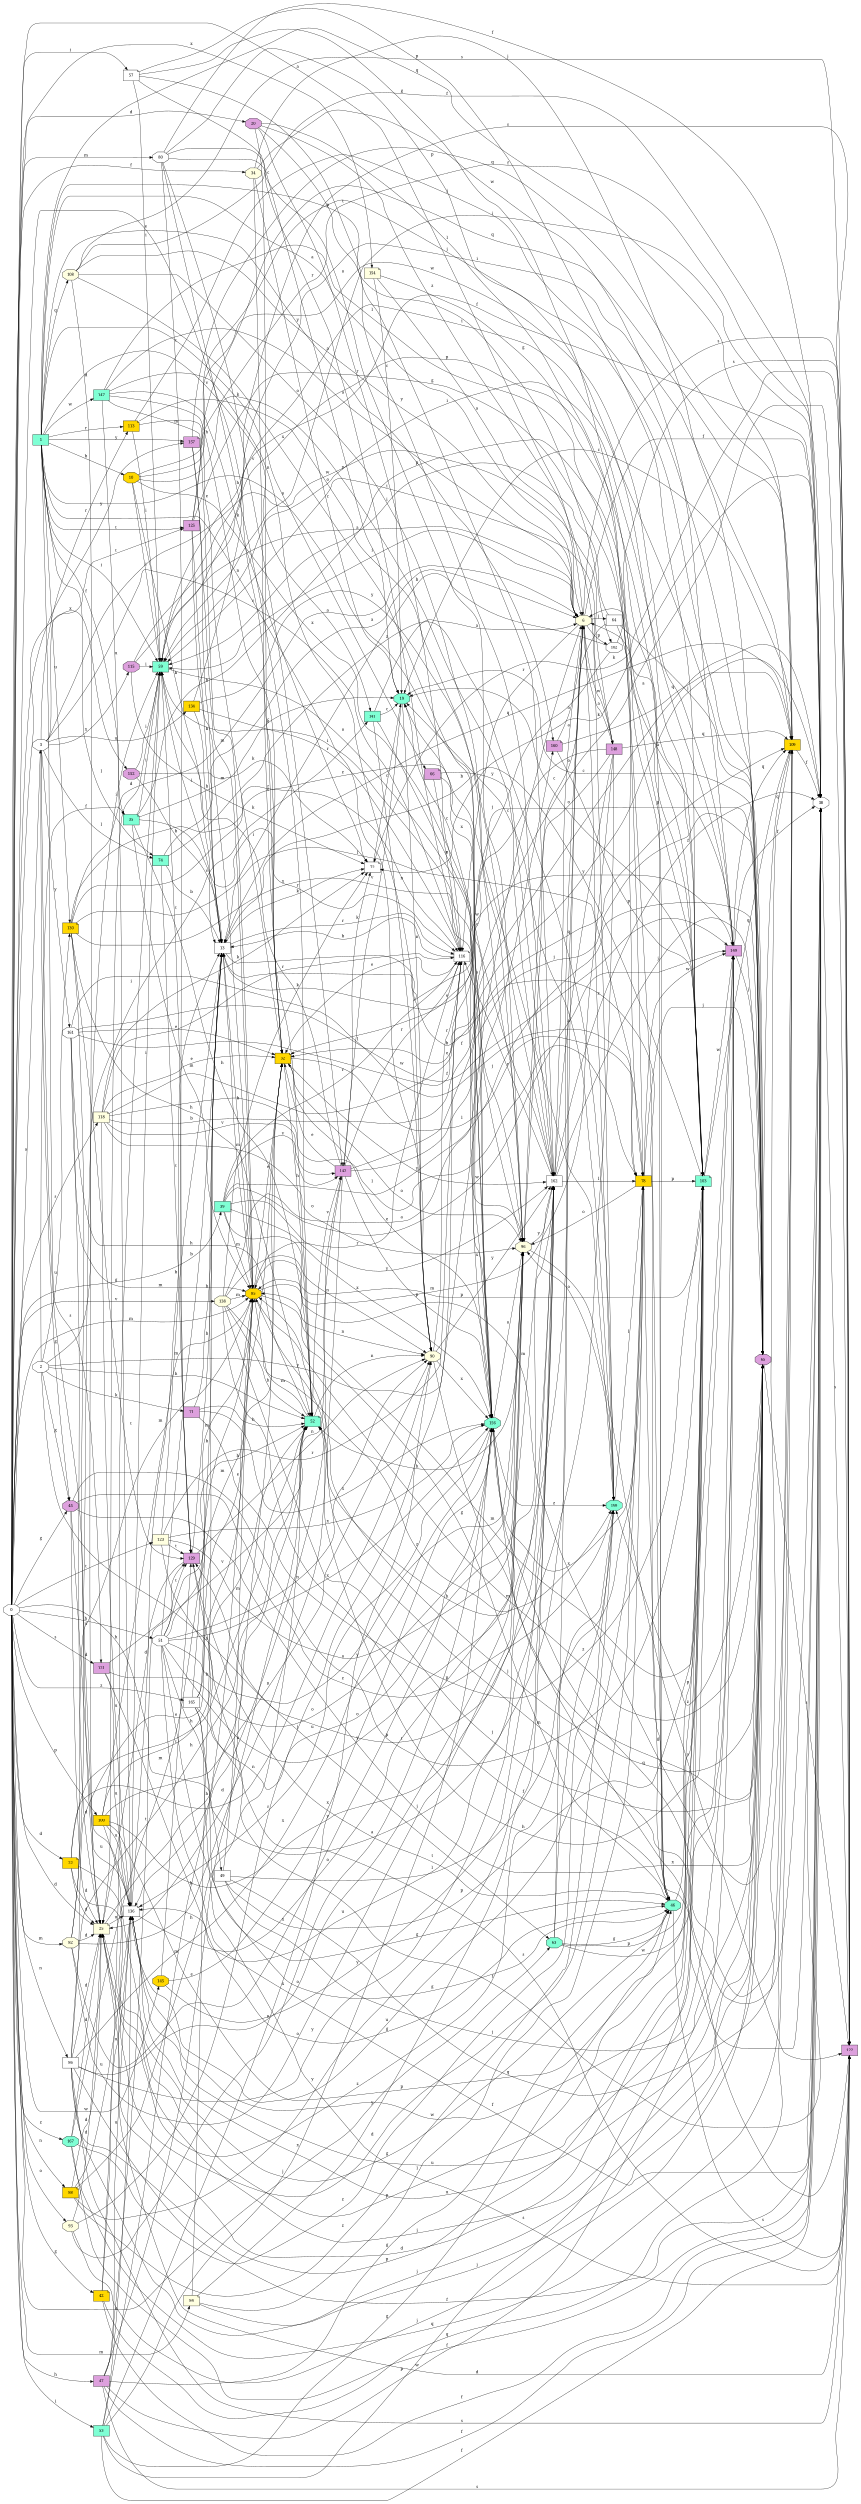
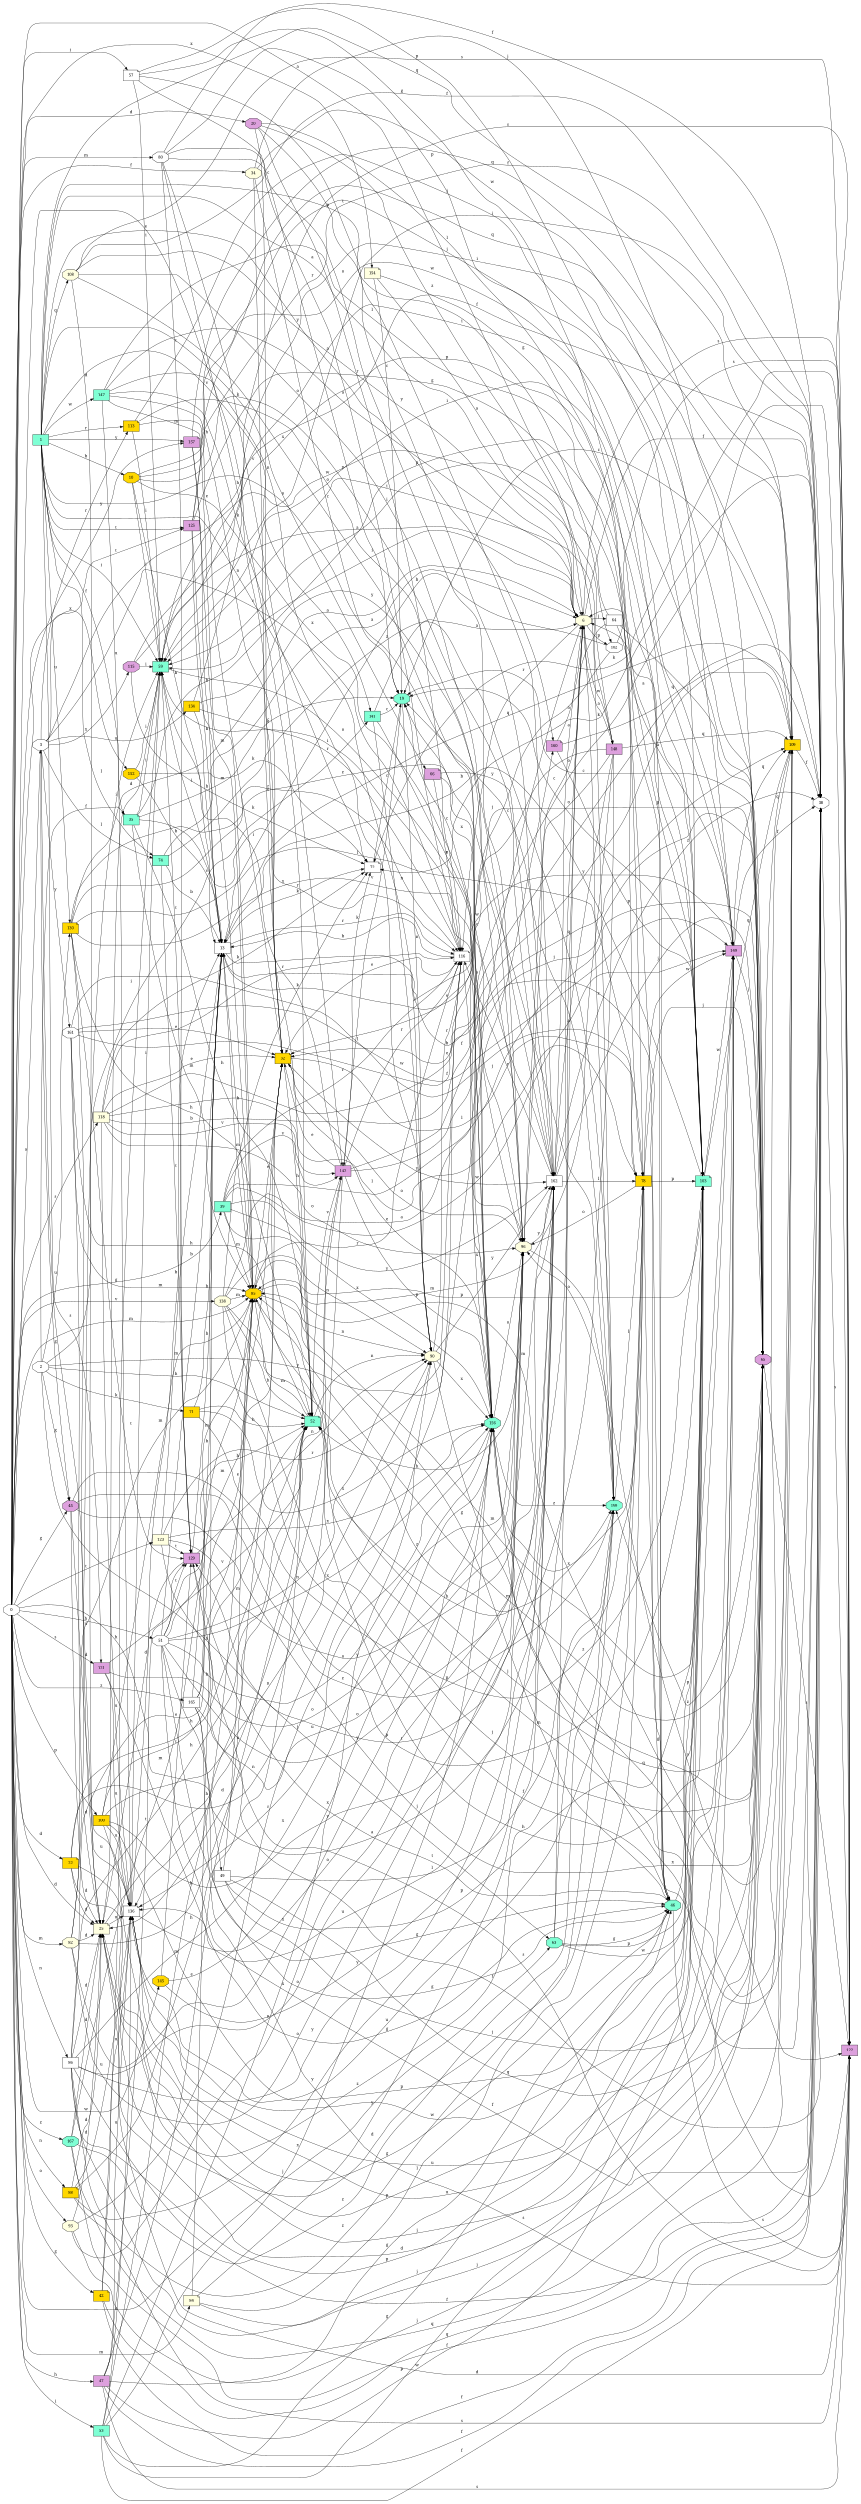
node "152": fillcolor plum -> gold
node "71": fillcolor plum -> gold
